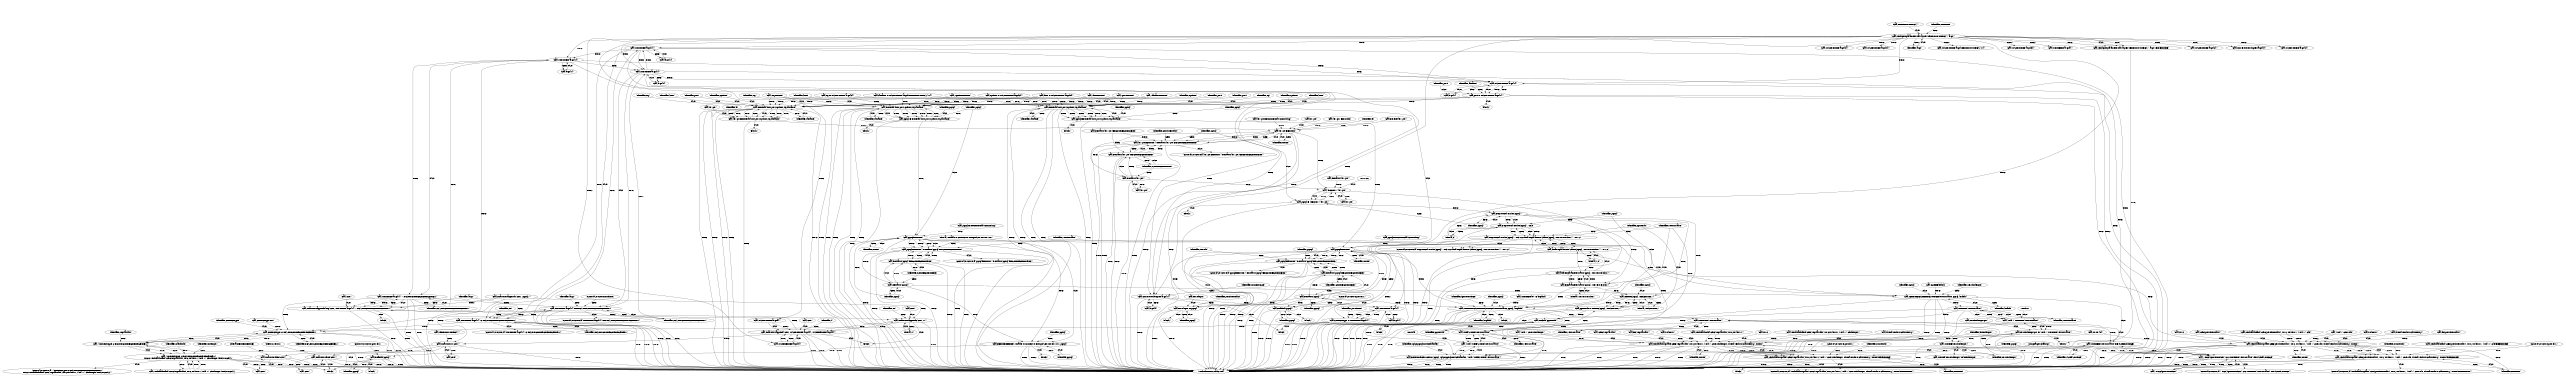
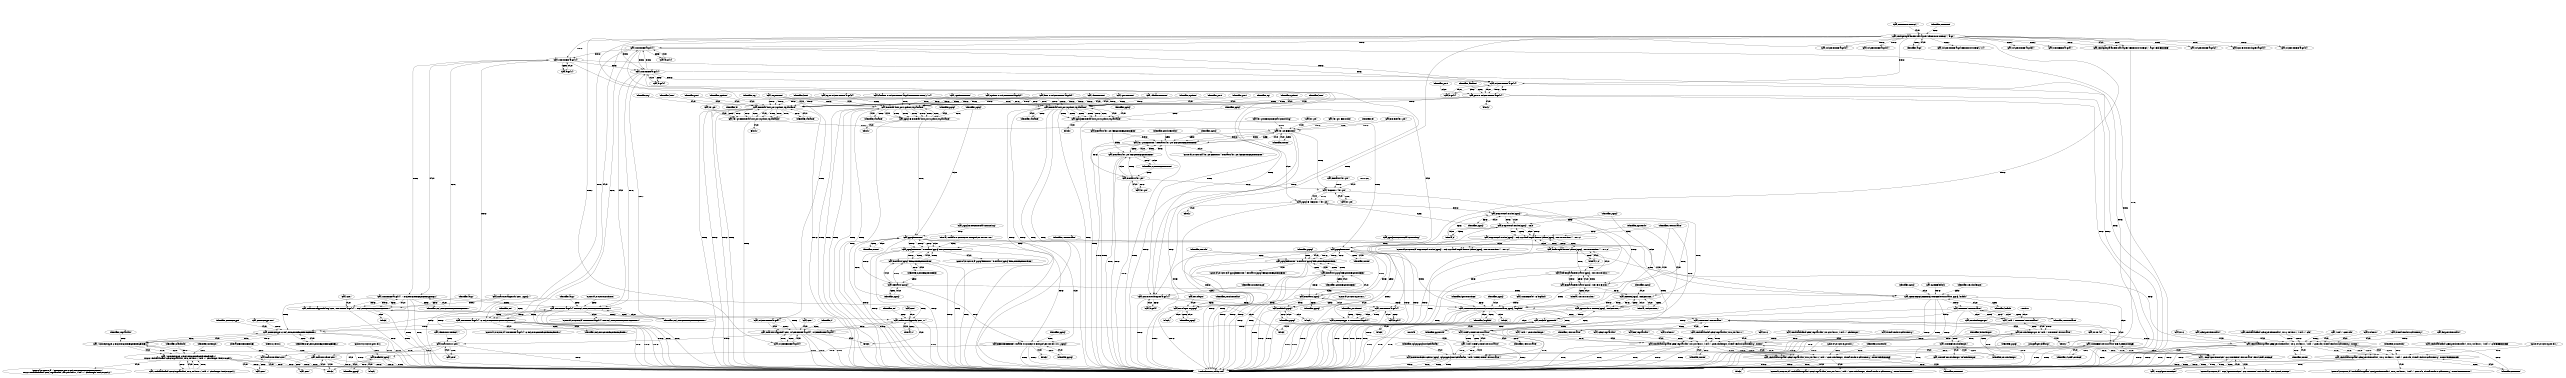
edge "(Call,pgsql = (PGconn *) le->ptr)" -> "(Call,(PGconn *) le->ptr)": removed, label "CFG:"
edge "(Call,pgsql = (PGconn *) le->ptr)" -> "(MethodReturn,static void)": label "AST: " -> "DDG: "
